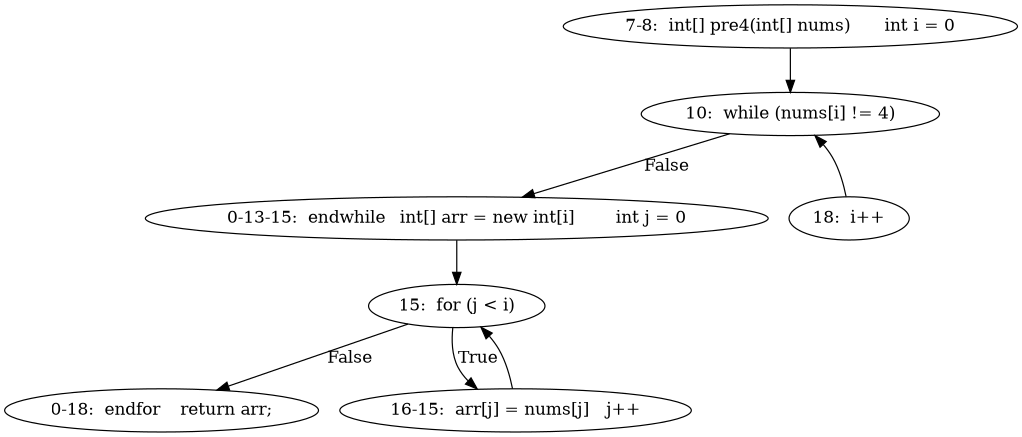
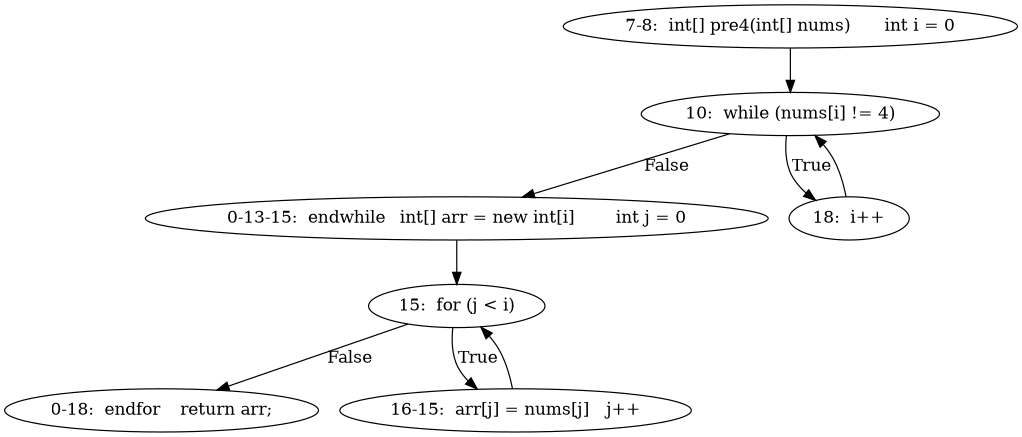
edge "10:  while (nums[i] != 4)" -> "18:  i++": added, label "True"
